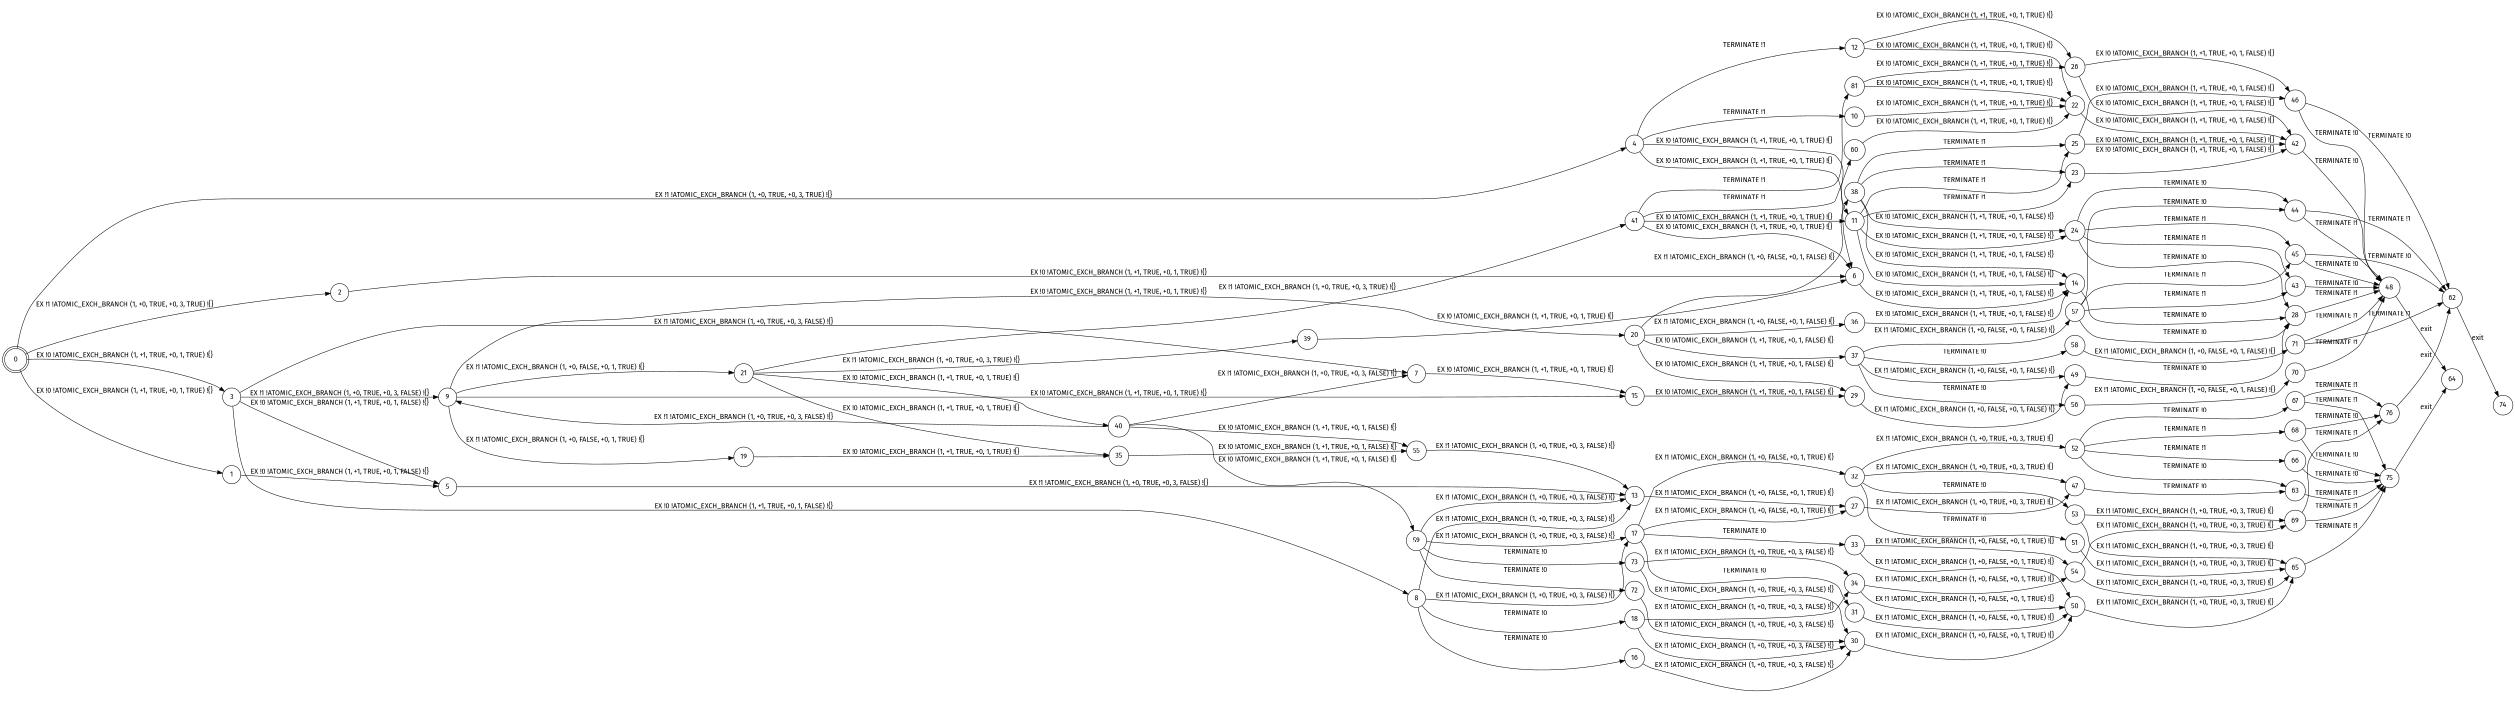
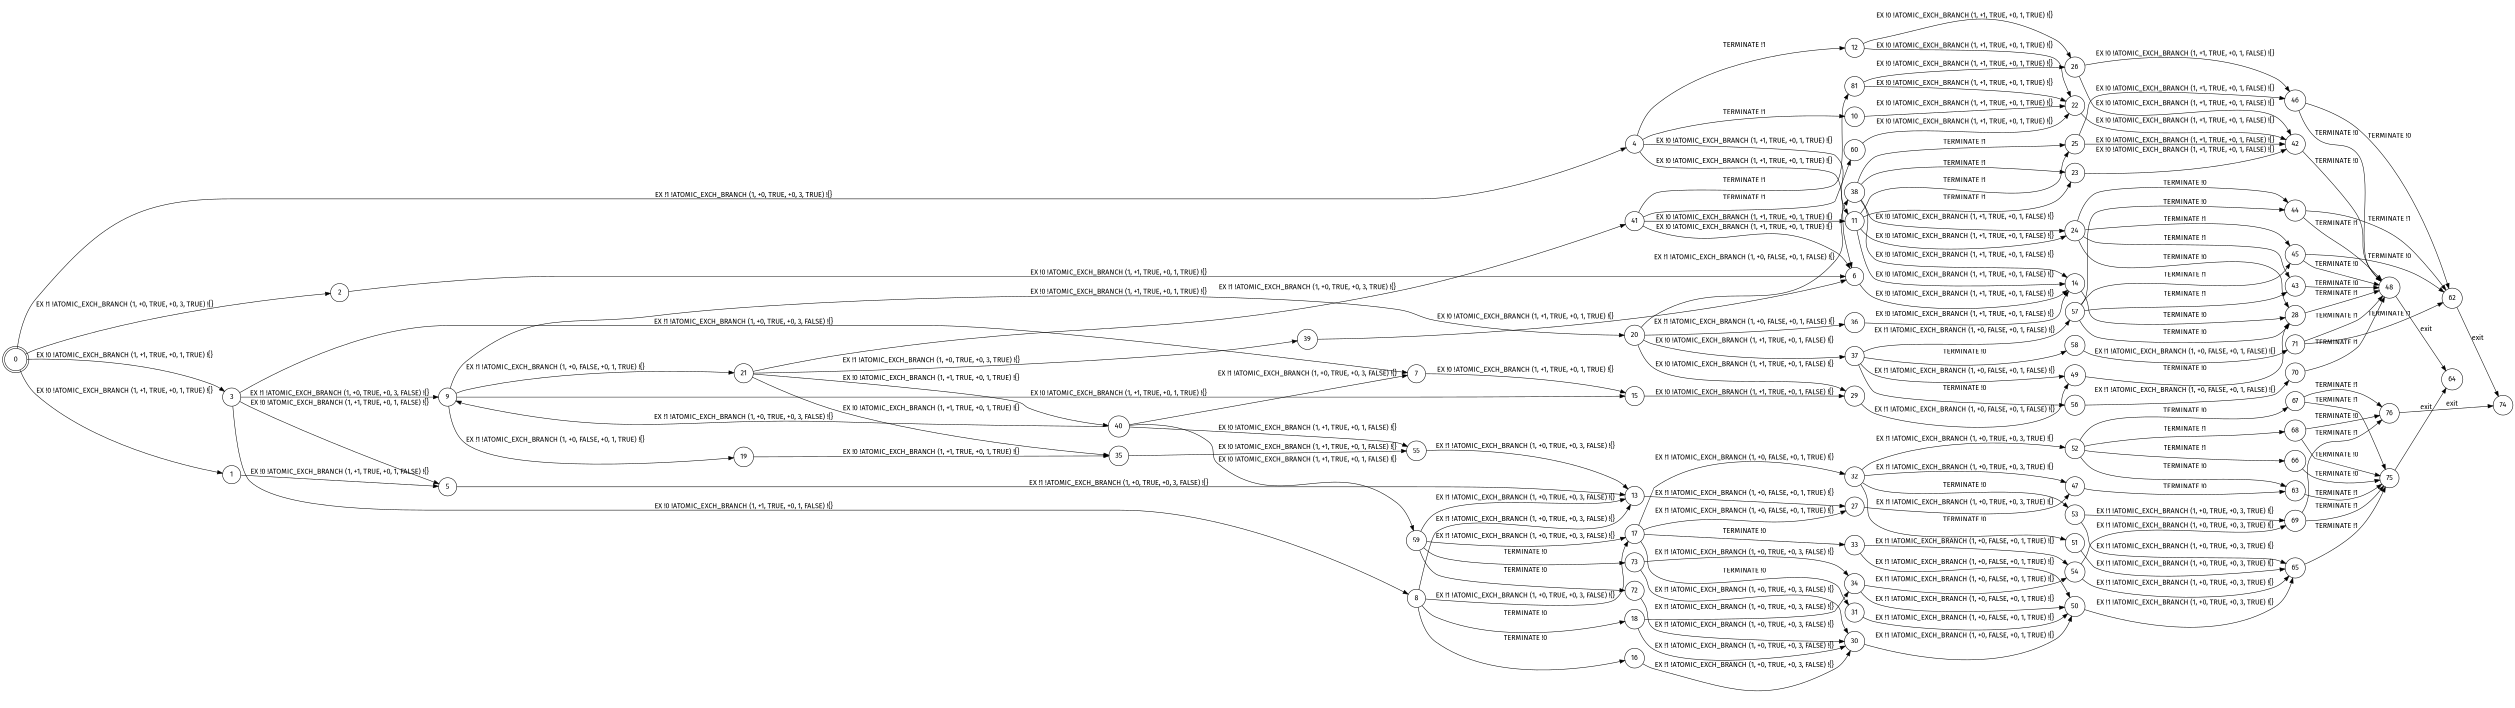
edge "76" -> "62": now "76" -> "74"
